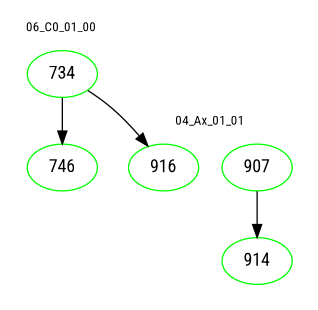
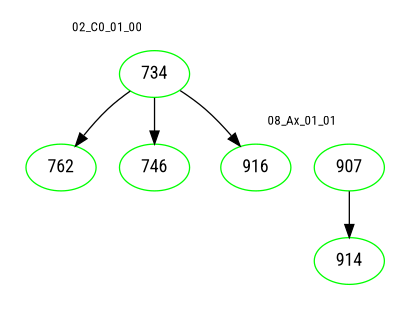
cluster "06_C0_01_00": label "06_C0_01_00" -> "02_C0_01_00"
cluster "04_Ax_01_01": label "04_Ax_01_01" -> "08_Ax_01_01"
node "762": added
